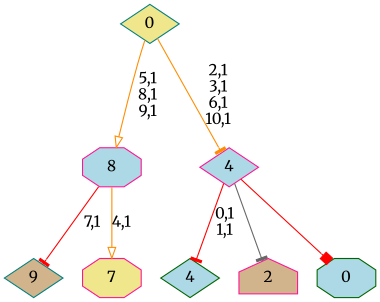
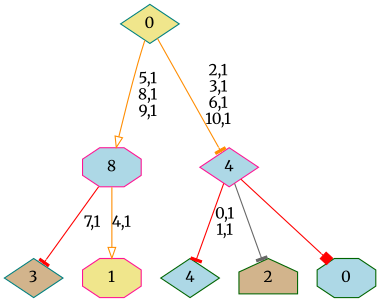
node "9": label "9" -> "3"
node "7": label "7" -> "1"
node "2": color deeppink -> darkgreen
